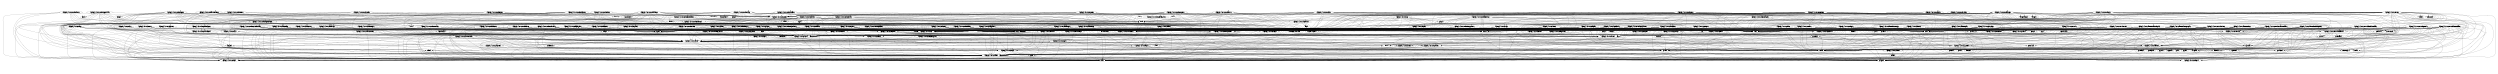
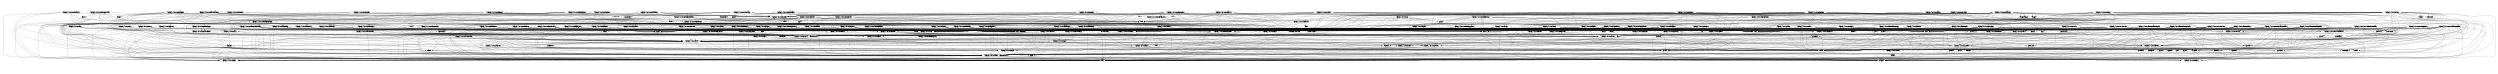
node "uuid/uuid.h": removed
node "limits.h": label "limits.h" -> "backends.h"
